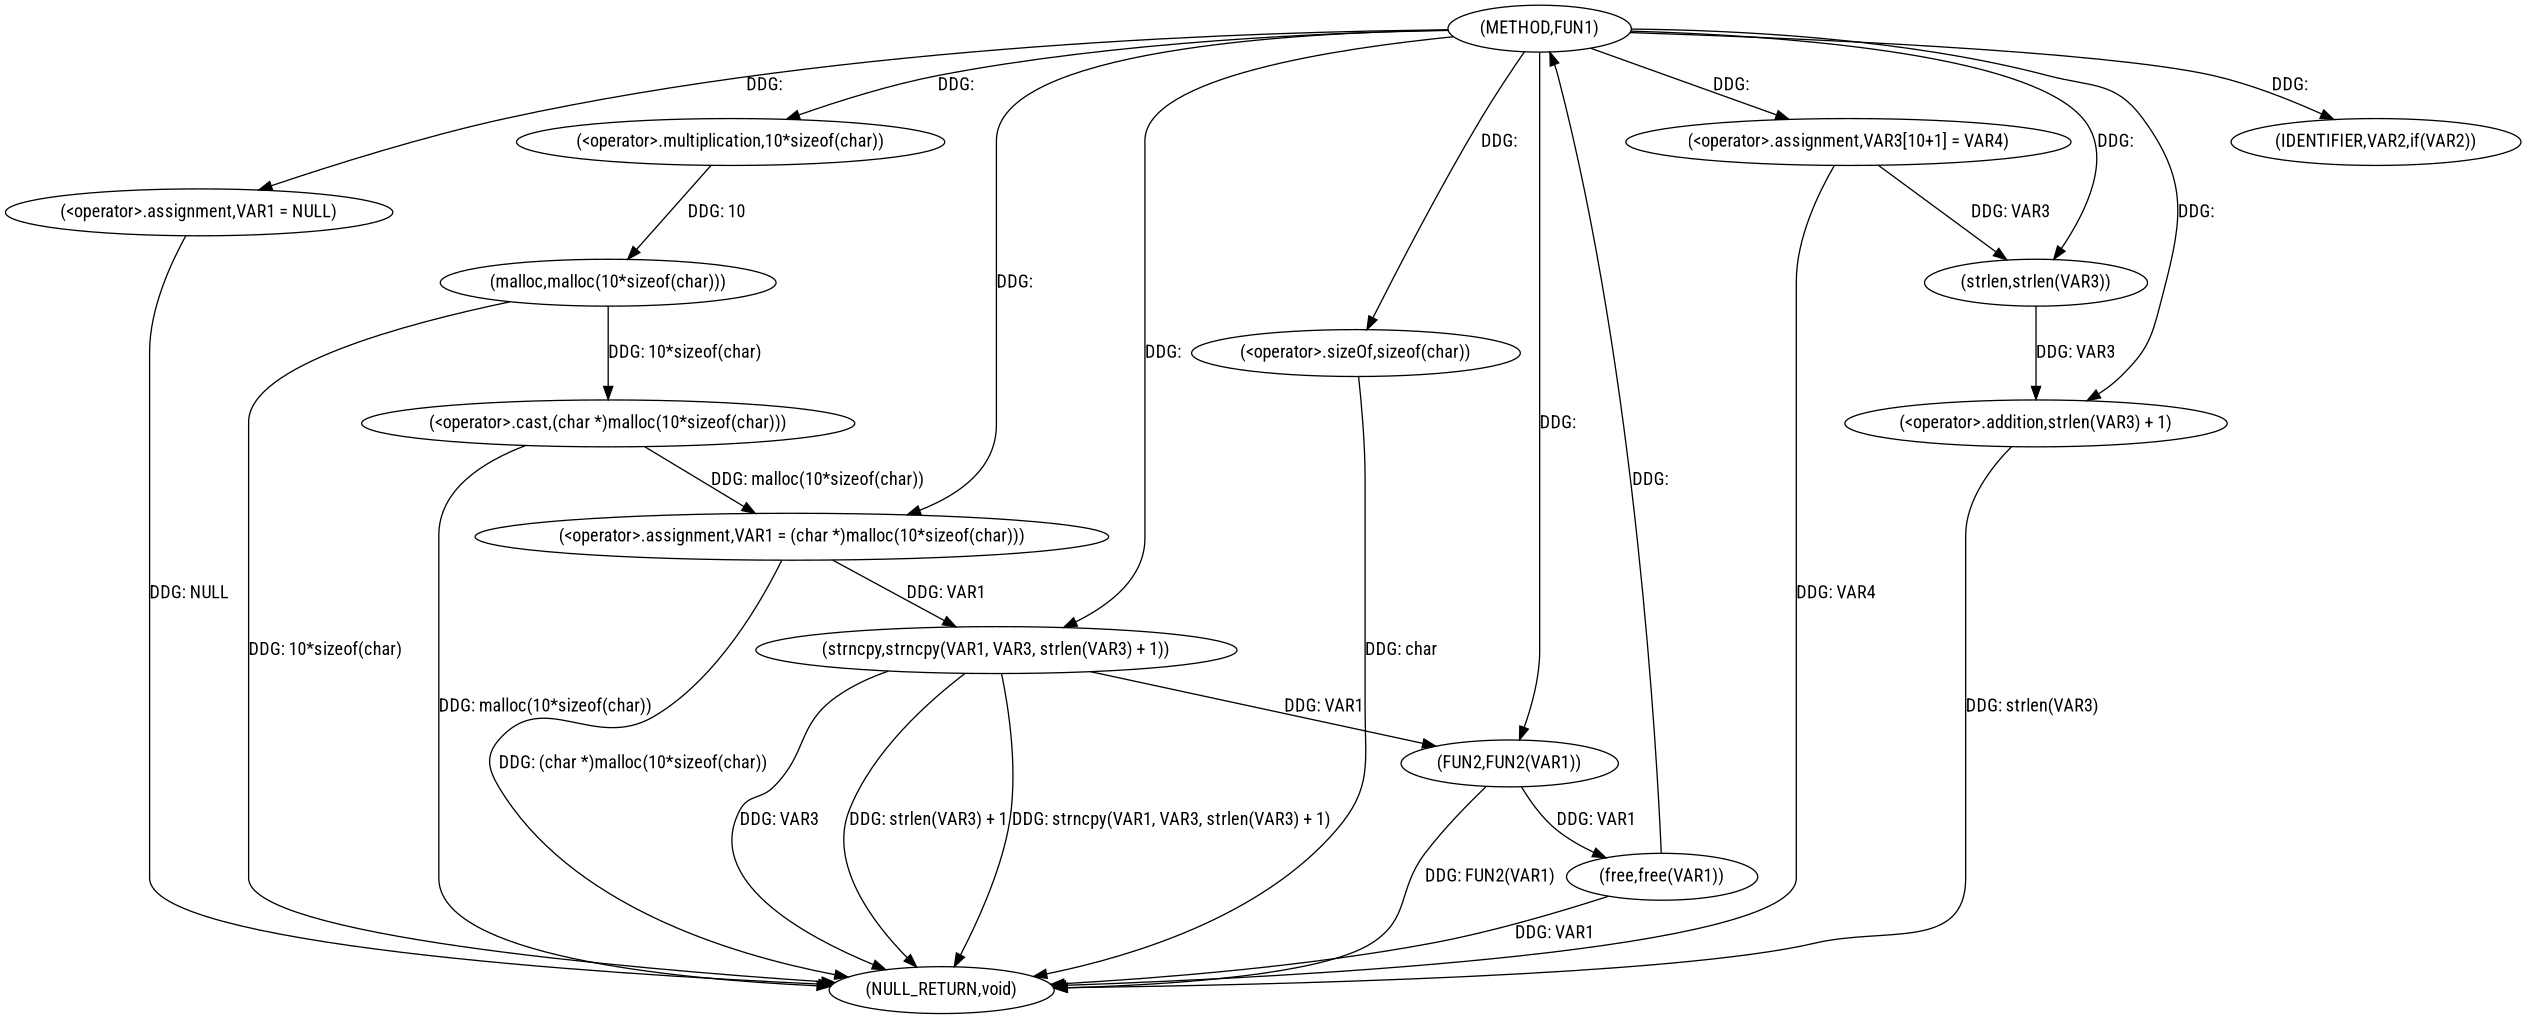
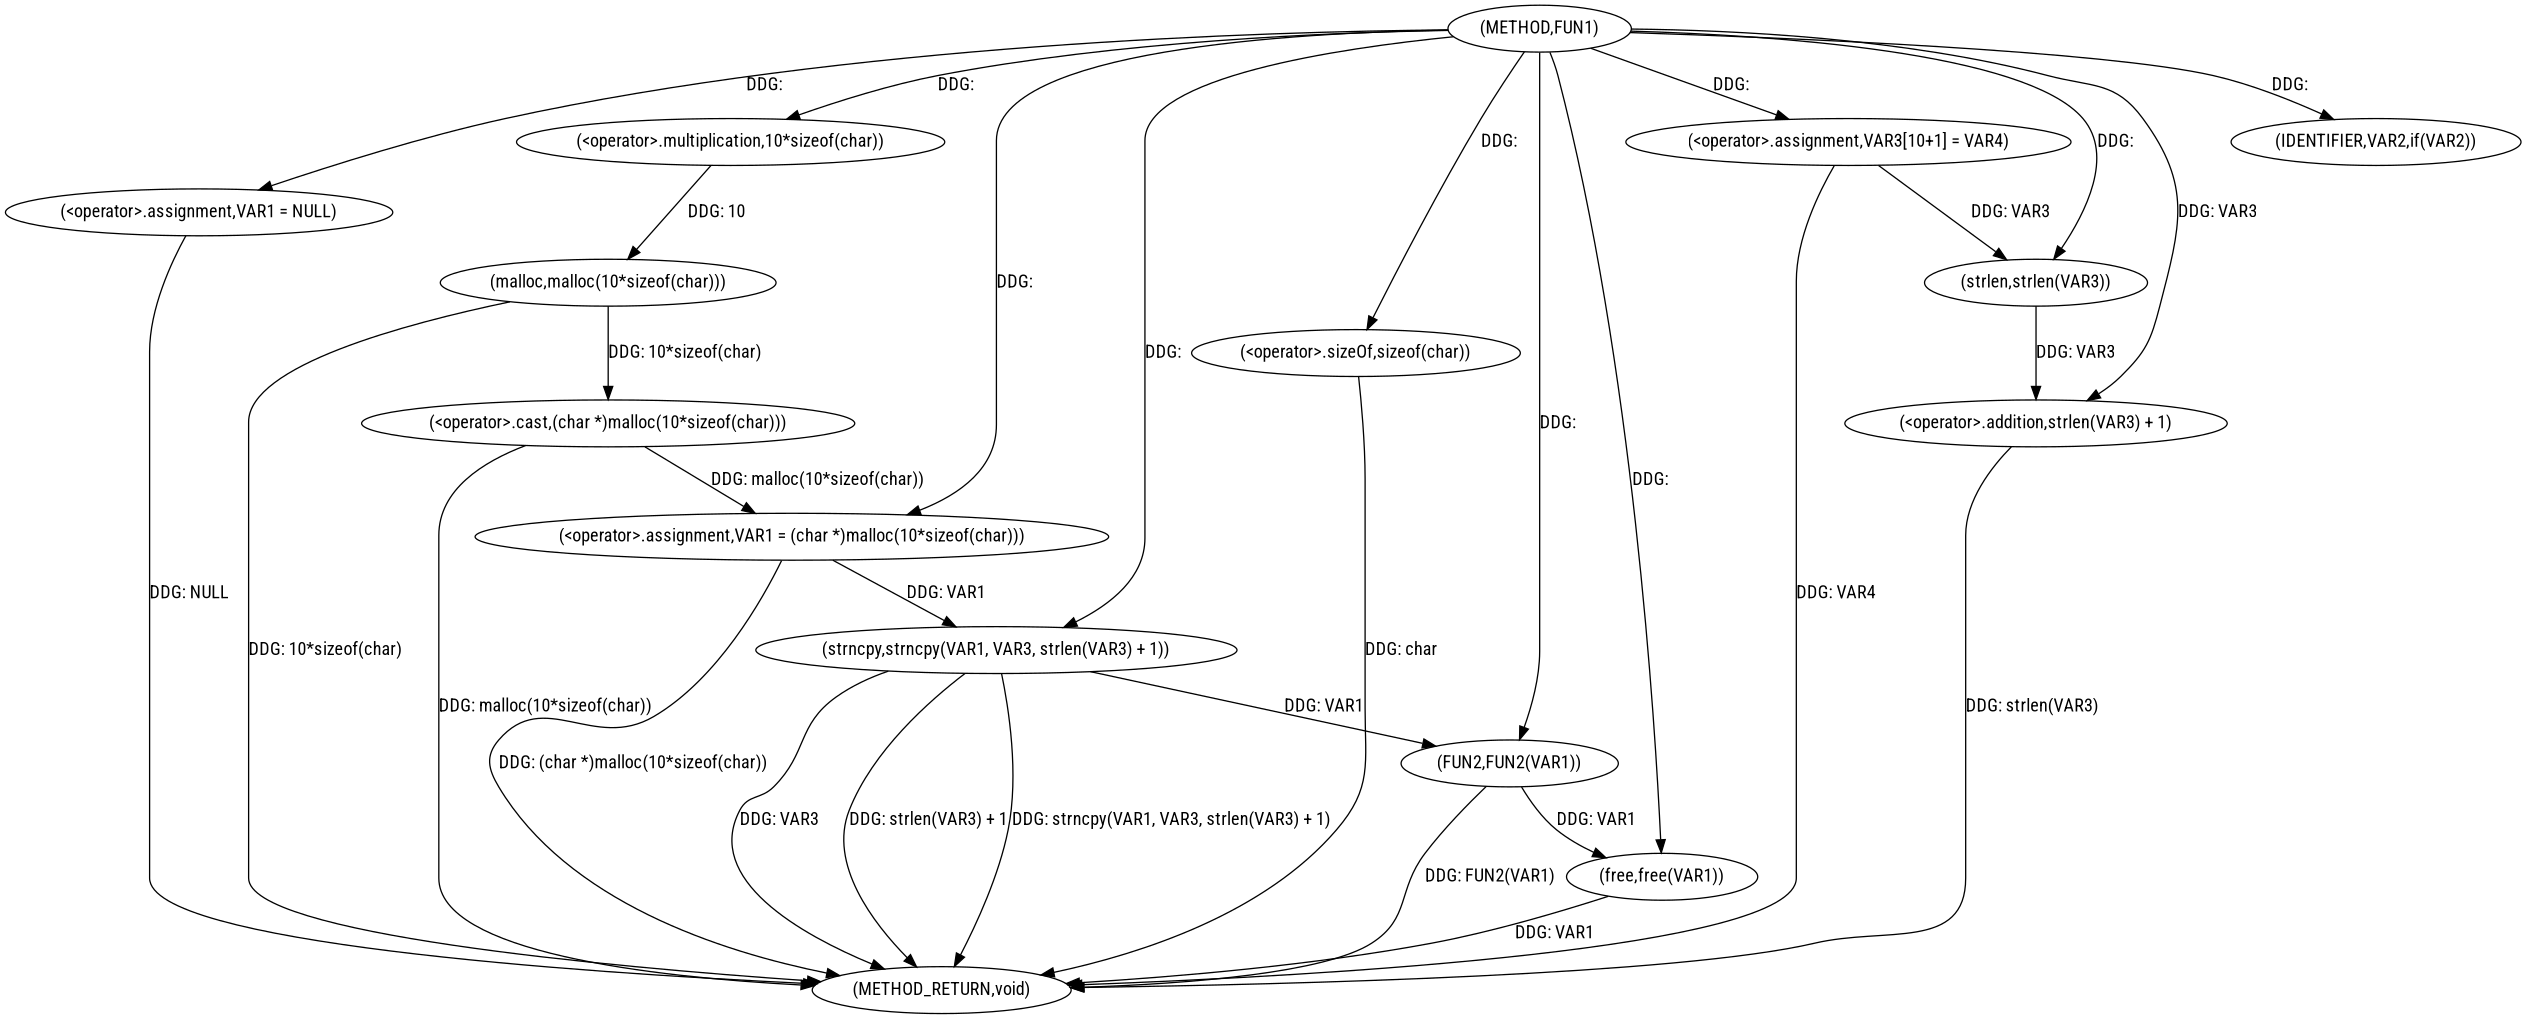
edge "(METHOD,FUN1)" -> "(<operator>.addition,strlen(VAR3) + 1)": label "DDG: " -> "DDG: VAR3"
edge "(free,free(VAR1))" -> "(METHOD,FUN1)": reversed
node "(NULL_RETURN,void)": label "(NULL_RETURN,void)" -> "(METHOD_RETURN,void)"
